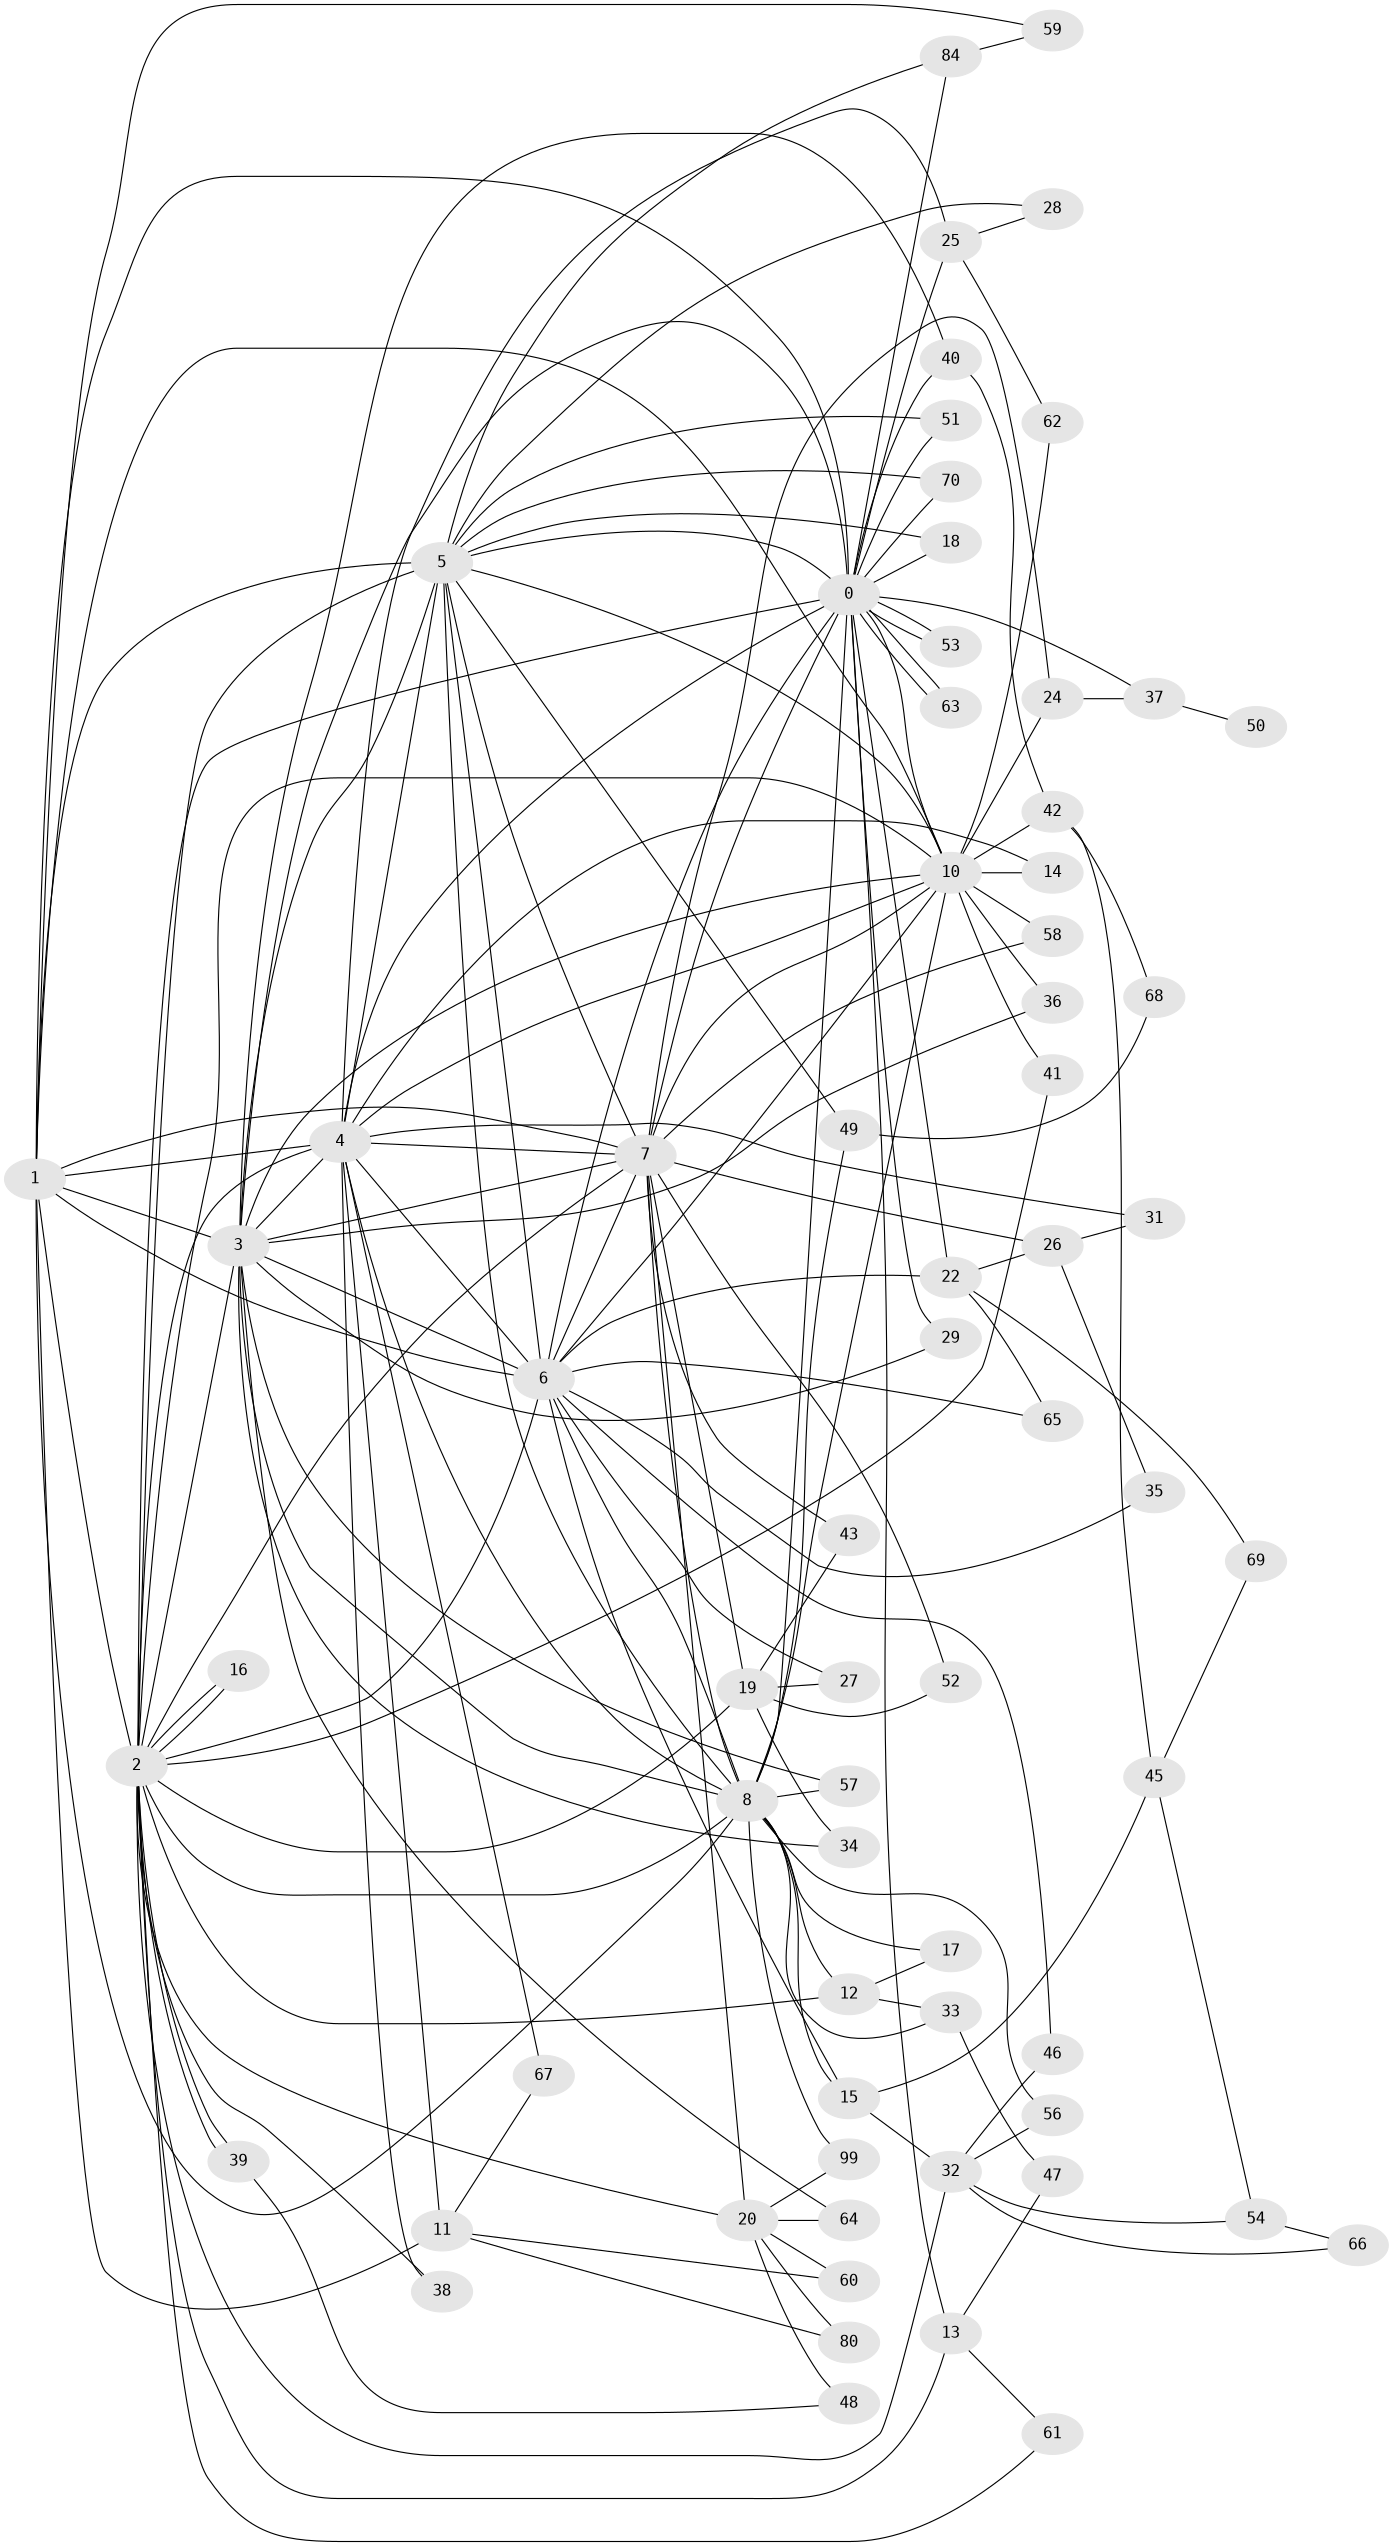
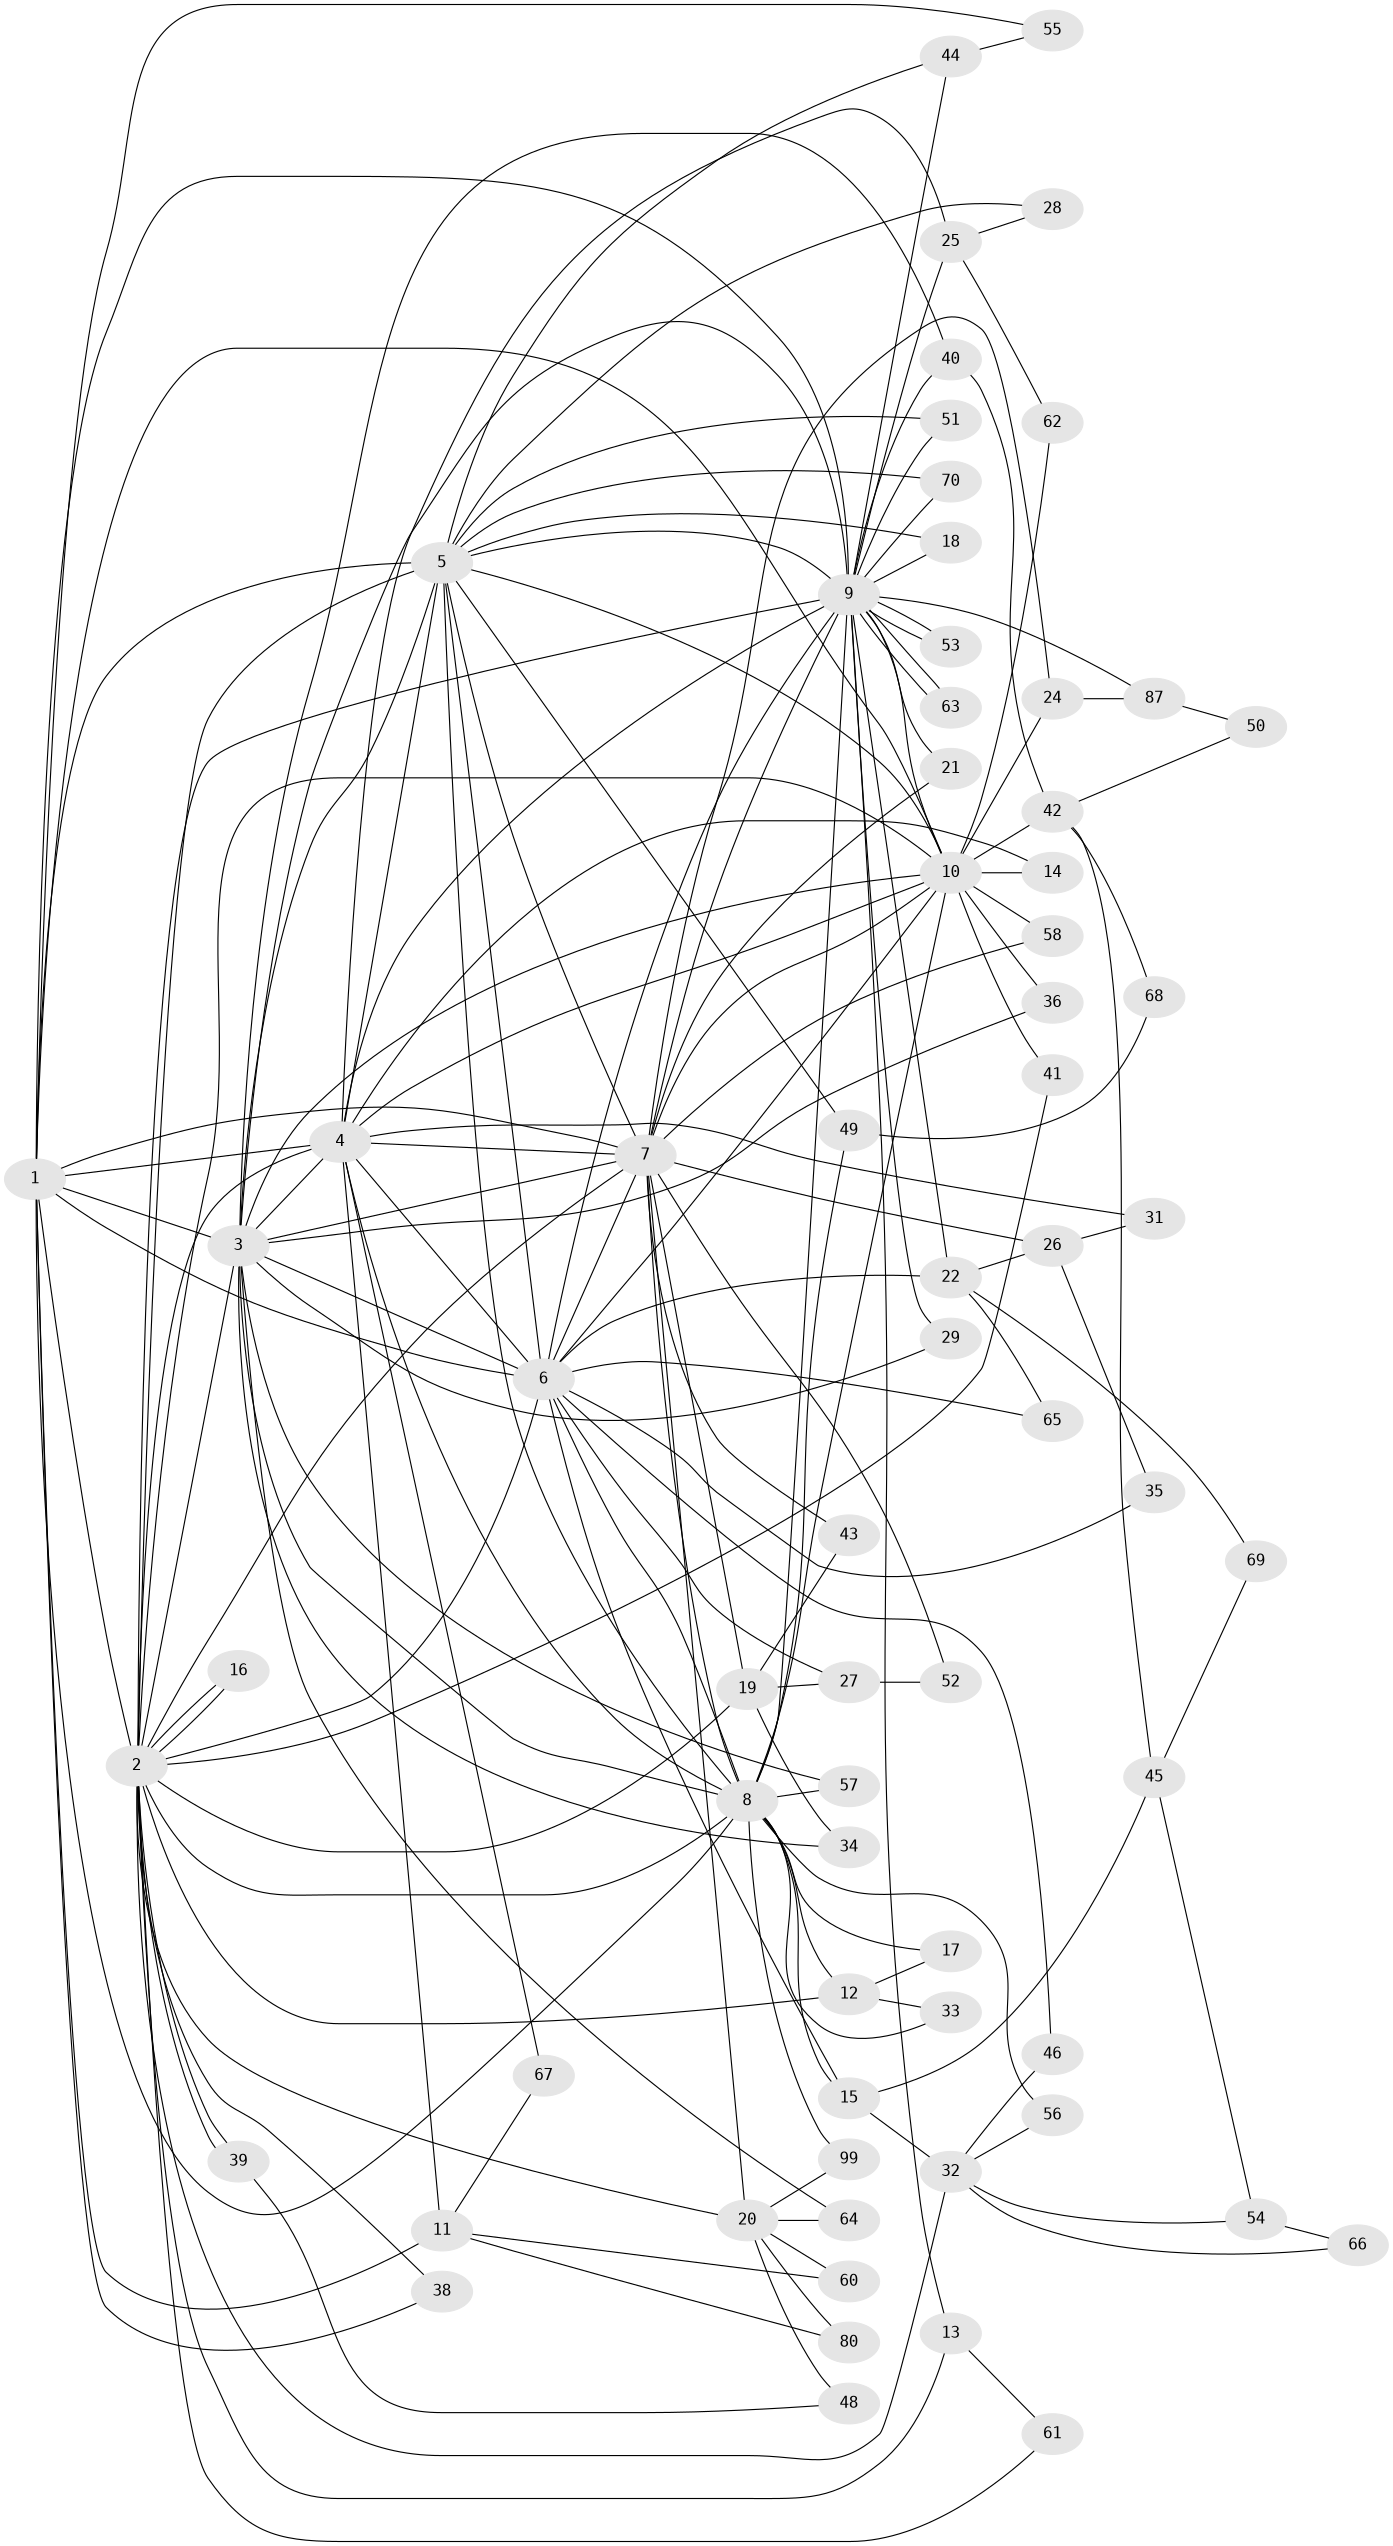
node "59": label "59" -> "55"
node "84": label "84" -> "44"
node "0": label "0" -> "9"
node "37": label "37" -> "87"
node "21": added
edge "50" -- "42": added
edge "52" -- "19": now "52" -- "27"
edge "4" -- "38": now "1" -- "38"
node "47": removed
